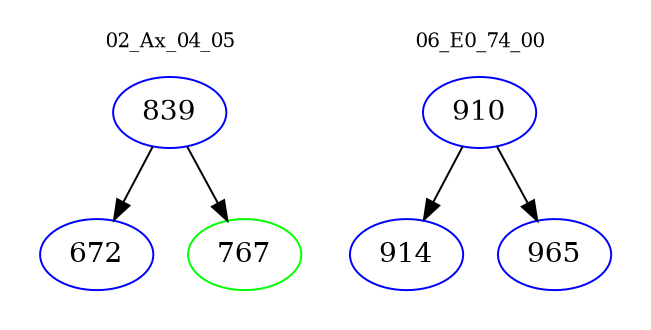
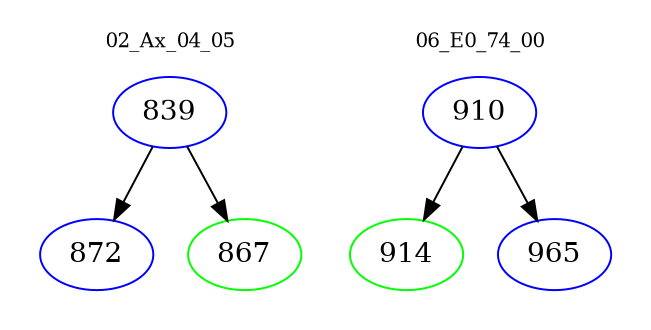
node "672": label "672" -> "872"
node "767": label "767" -> "867"
node "914": color blue -> green
